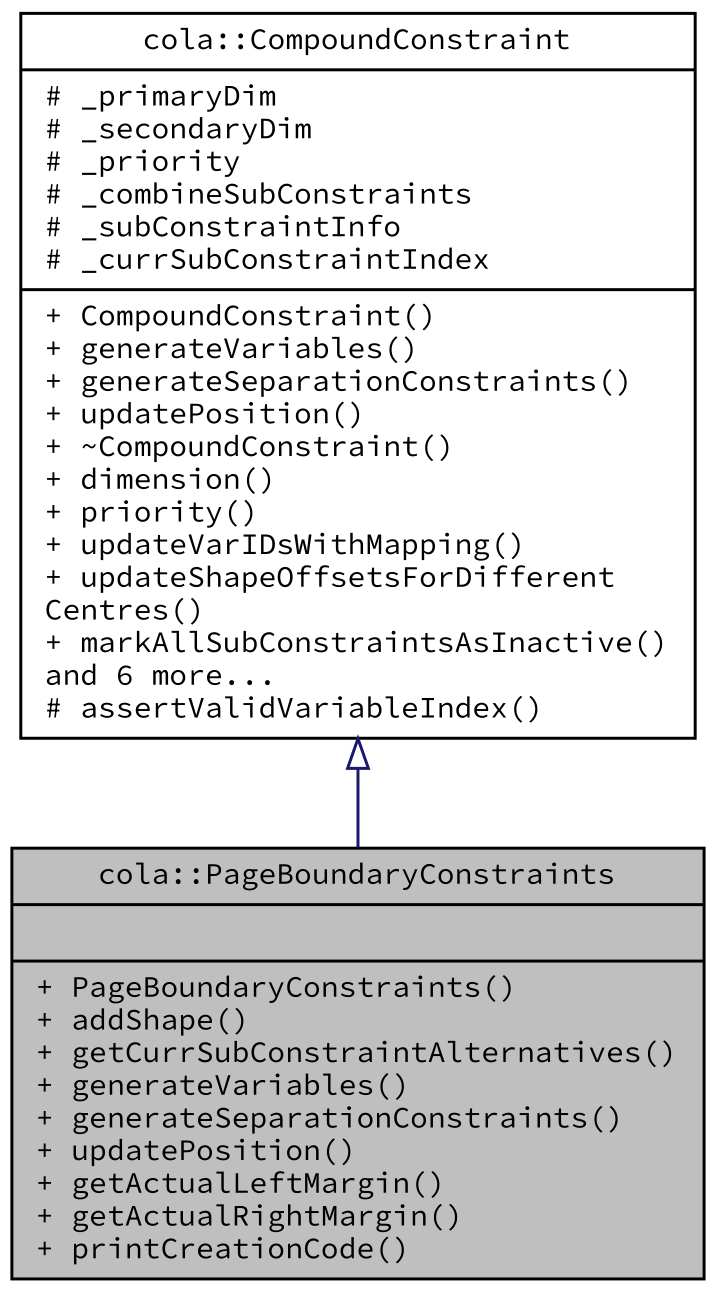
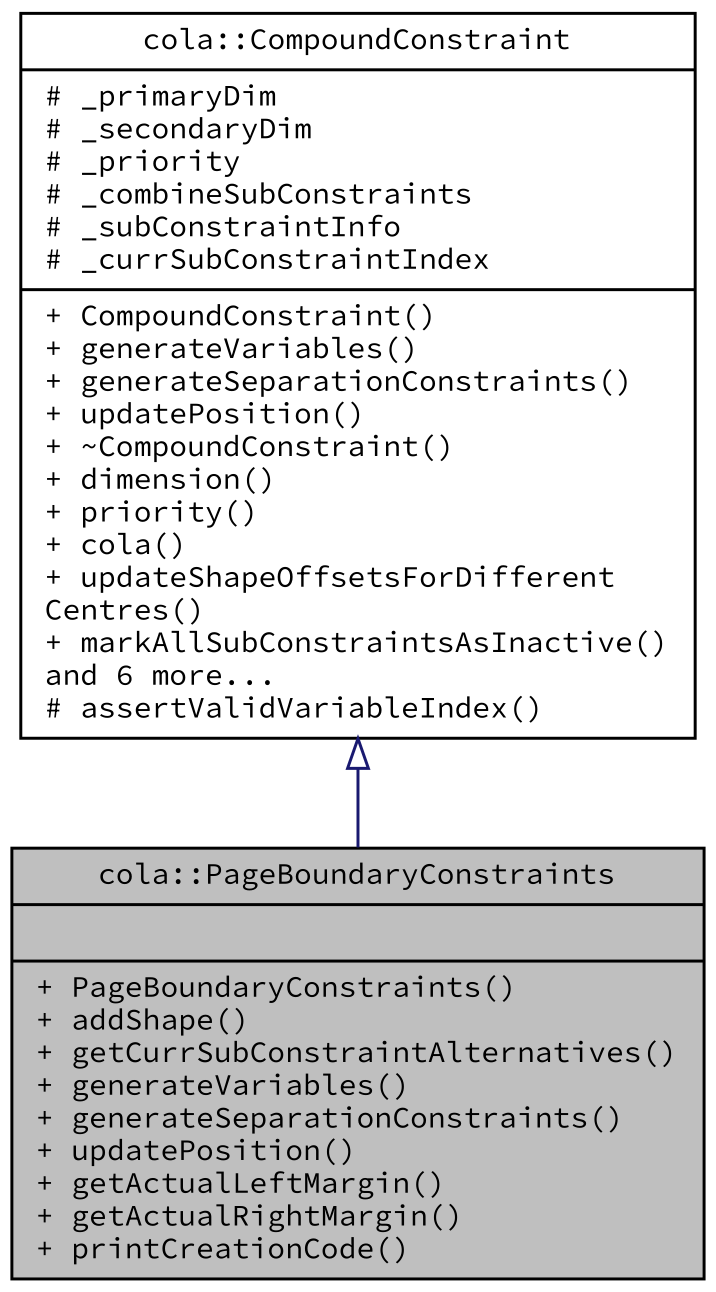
node "cola::CompoundConstraint": text "+ updateVarIDsWithMapping()" -> "+ cola()"
